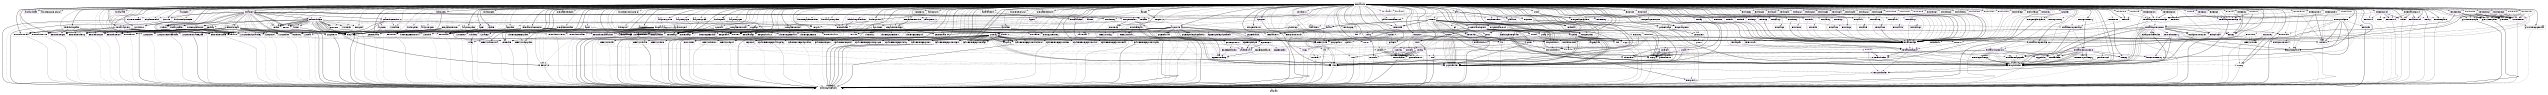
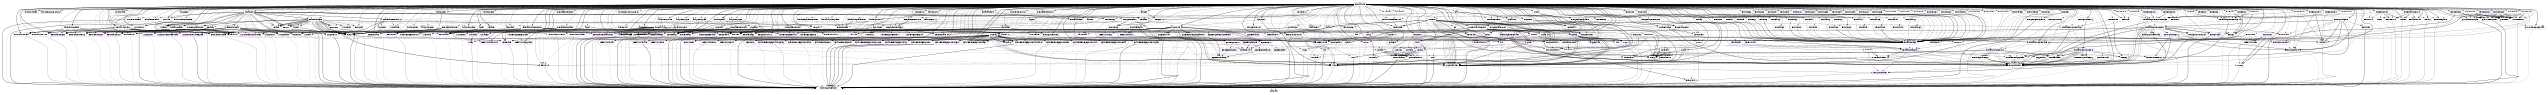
edge "external node" -> "time": style bold -> dashed
